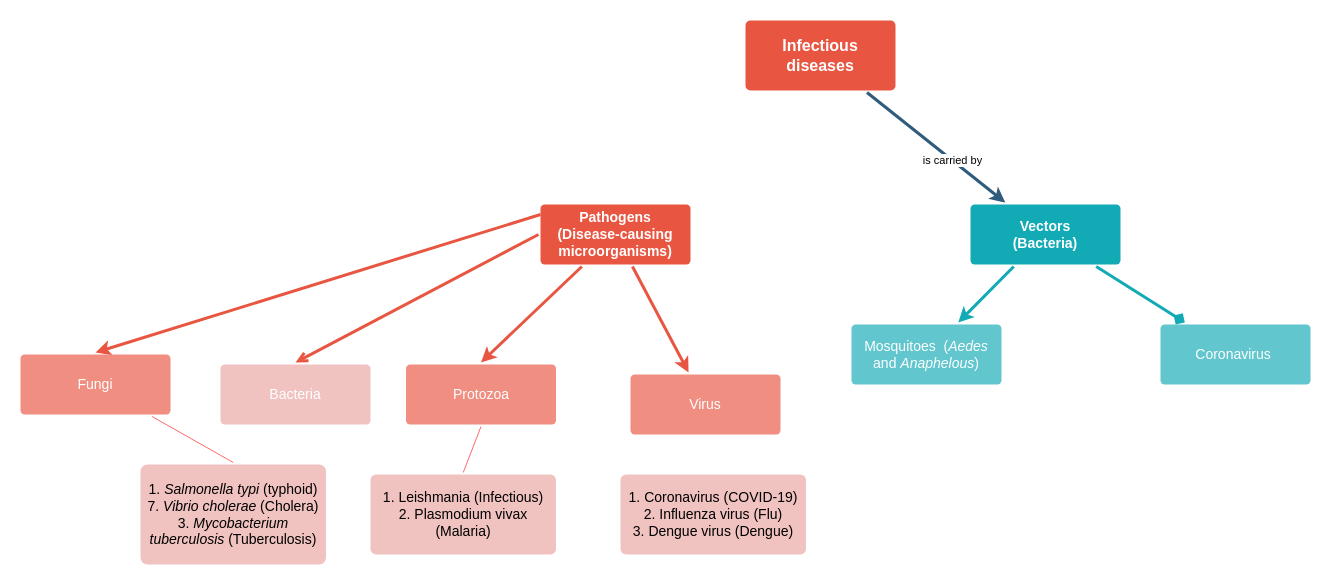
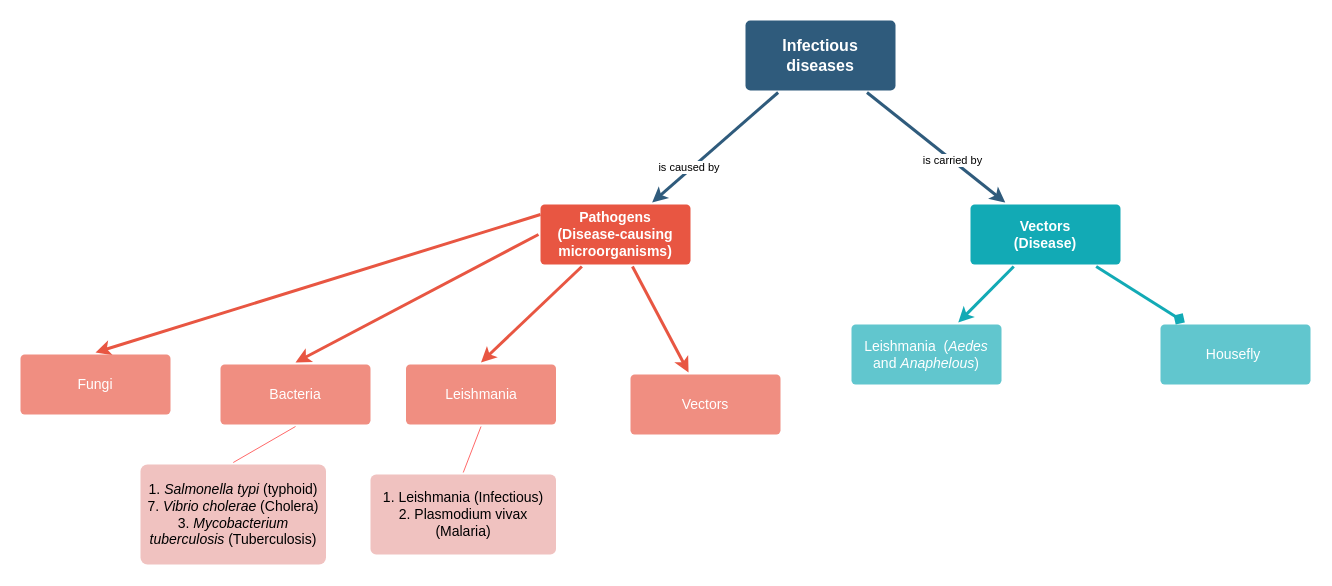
node "Infectious diseases": fillcolor #e85642 -> #2f5b7c
edge "Infectious diseases" -> "Pathogens (Disease-causing microorganisms)": added, label "is caused by"
node "Vectors (Bacteria)": label "Vectors (Bacteria)" -> "Vectors (Disease)"
node "Mosquitoes (Aedes and Anaphelous)": label "Mosquitoes (Aedes and Anaphelous)" -> "Leishmania (Aedes and Anaphelous)"
node "Coronavirus": label "Coronavirus" -> "Housefly"
edge "Pathogens (Disease-causing microorganisms)" -> "Bacteria": arrowhead open -> classic
node "Bacteria": fillcolor #f0c2c0 -> #f08e81
node "Protozoa": label "Protozoa" -> "Leishmania"
node "Virus": label "Virus" -> "Vectors"
edge "Fungi" -- "1. Salmonella typi (typhoid) 7. Vibrio cholerae (Cholera) 3. Mycobacterium tuberculosis (Tuberculosis)": now "Bacteria" -- "1. Salmonella typi (typhoid) 7. Vibrio cholerae (Cholera) 3. Mycobacterium tuberculosis (Tuberculosis)"
node "1. Coronavirus (COVID-19) 2. Influenza virus (Flu) 3. Dengue virus (Dengue)": removed
